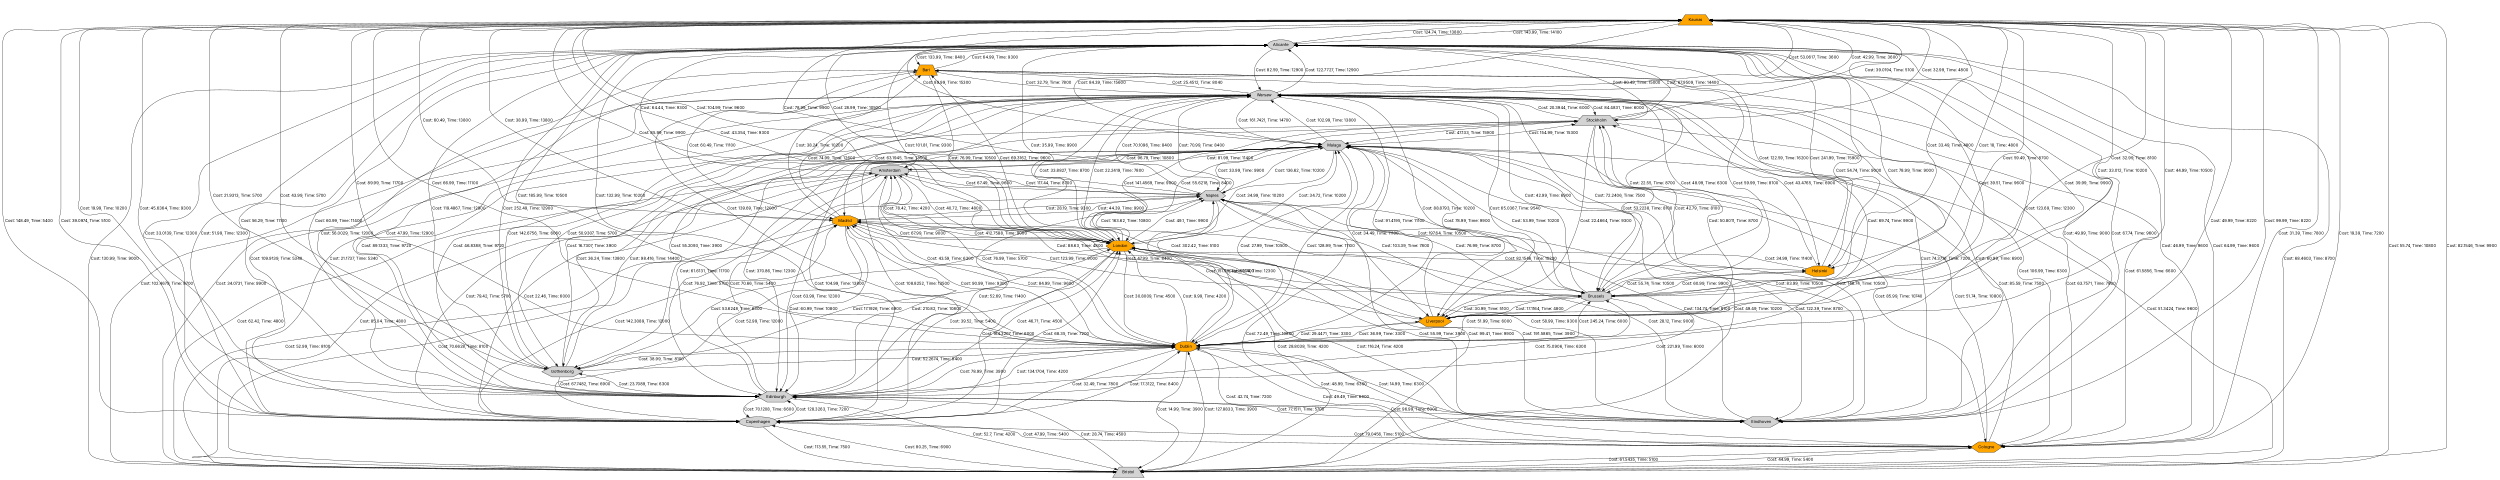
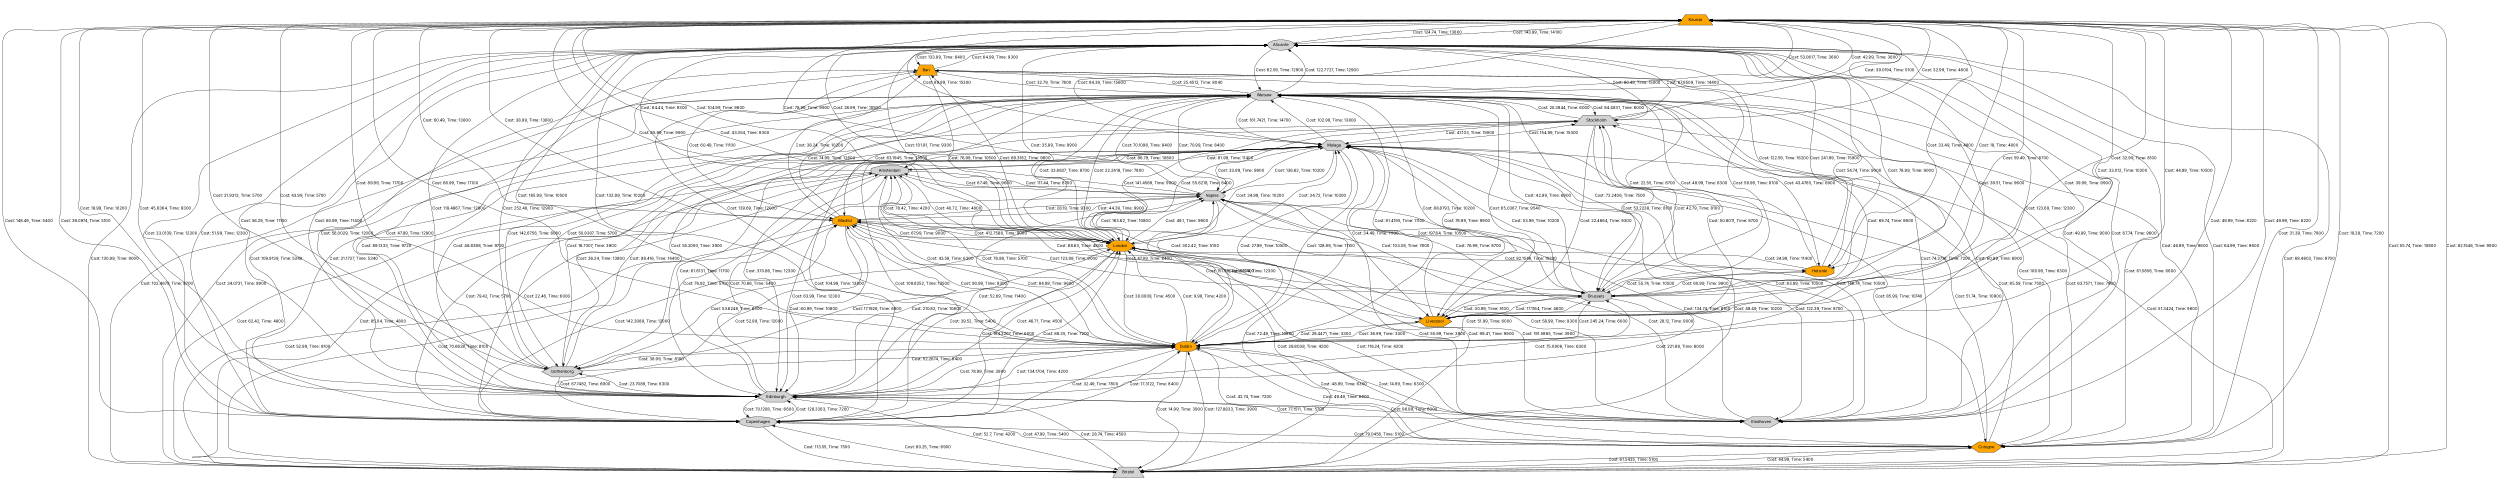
edge "Eindhoven" -> "Kaunas": label "Cost: 99.99, Time: 8220" -> "Cost: 49.99, Time: 8220"
